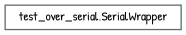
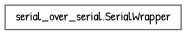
node "test_over_serial.SerialWrapper": label "test_over_serial.SerialWrapper" -> "serial_over_serial.SerialWrapper"
